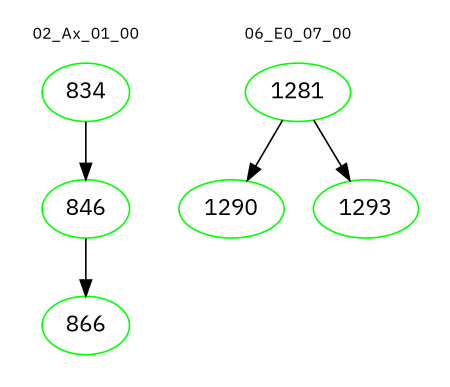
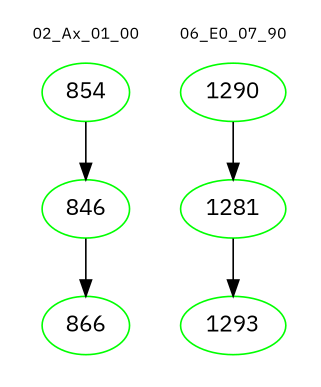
cluster "06_E0_07_00": label "06_E0_07_00" -> "06_E0_07_90"
node "834": label "834" -> "854"
edge "1281" -> "1290": reversed
